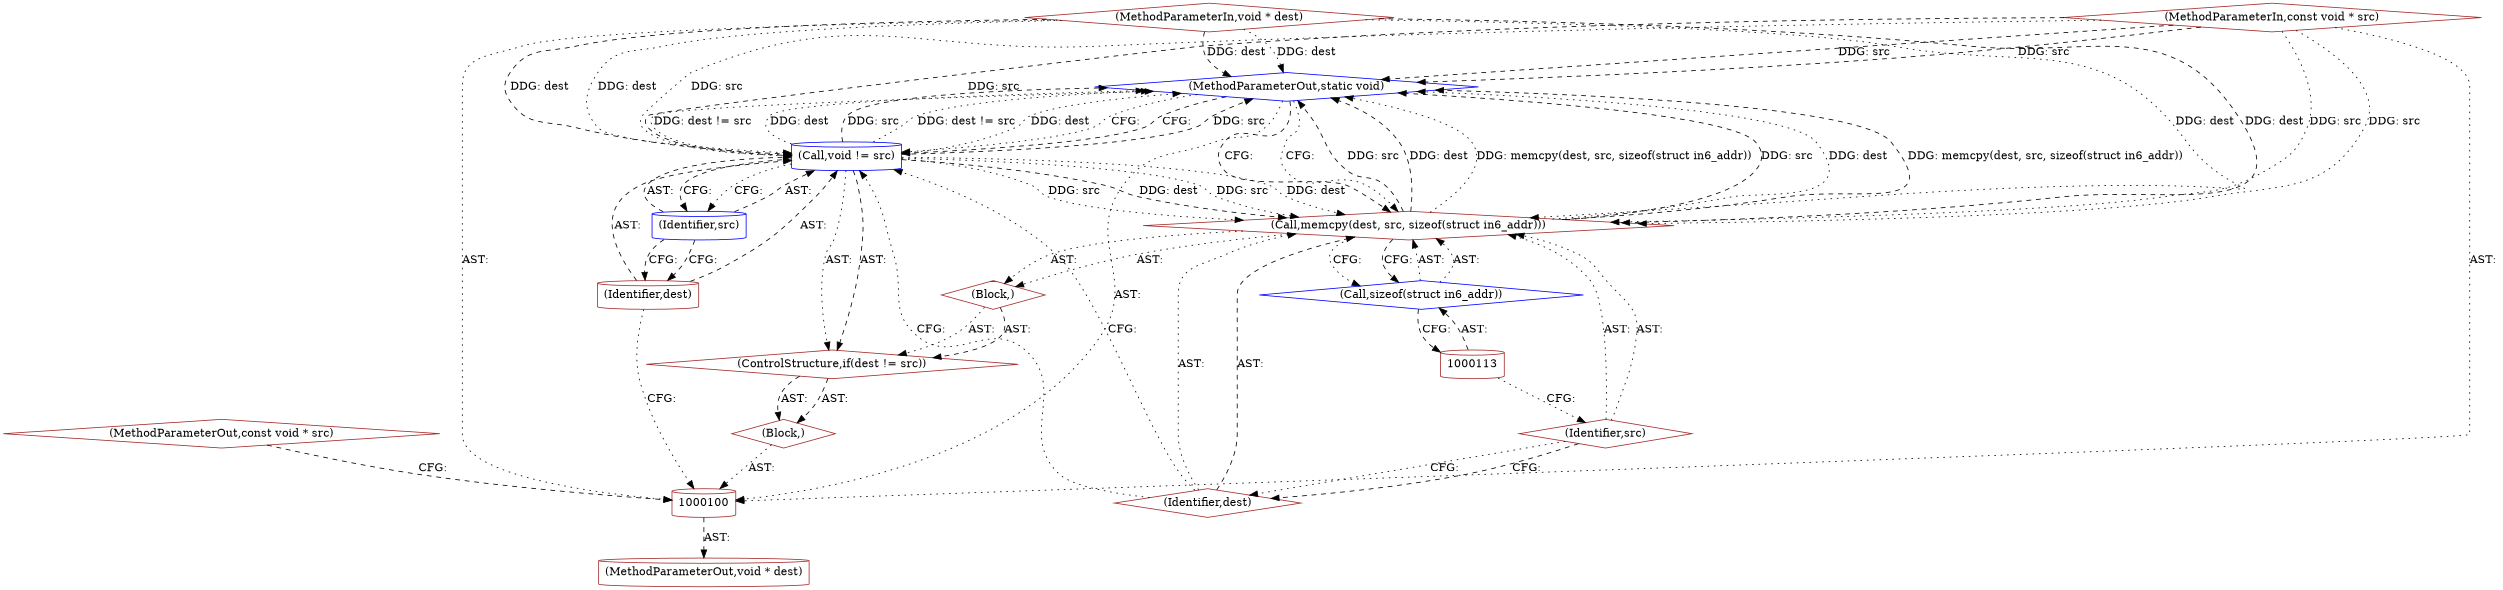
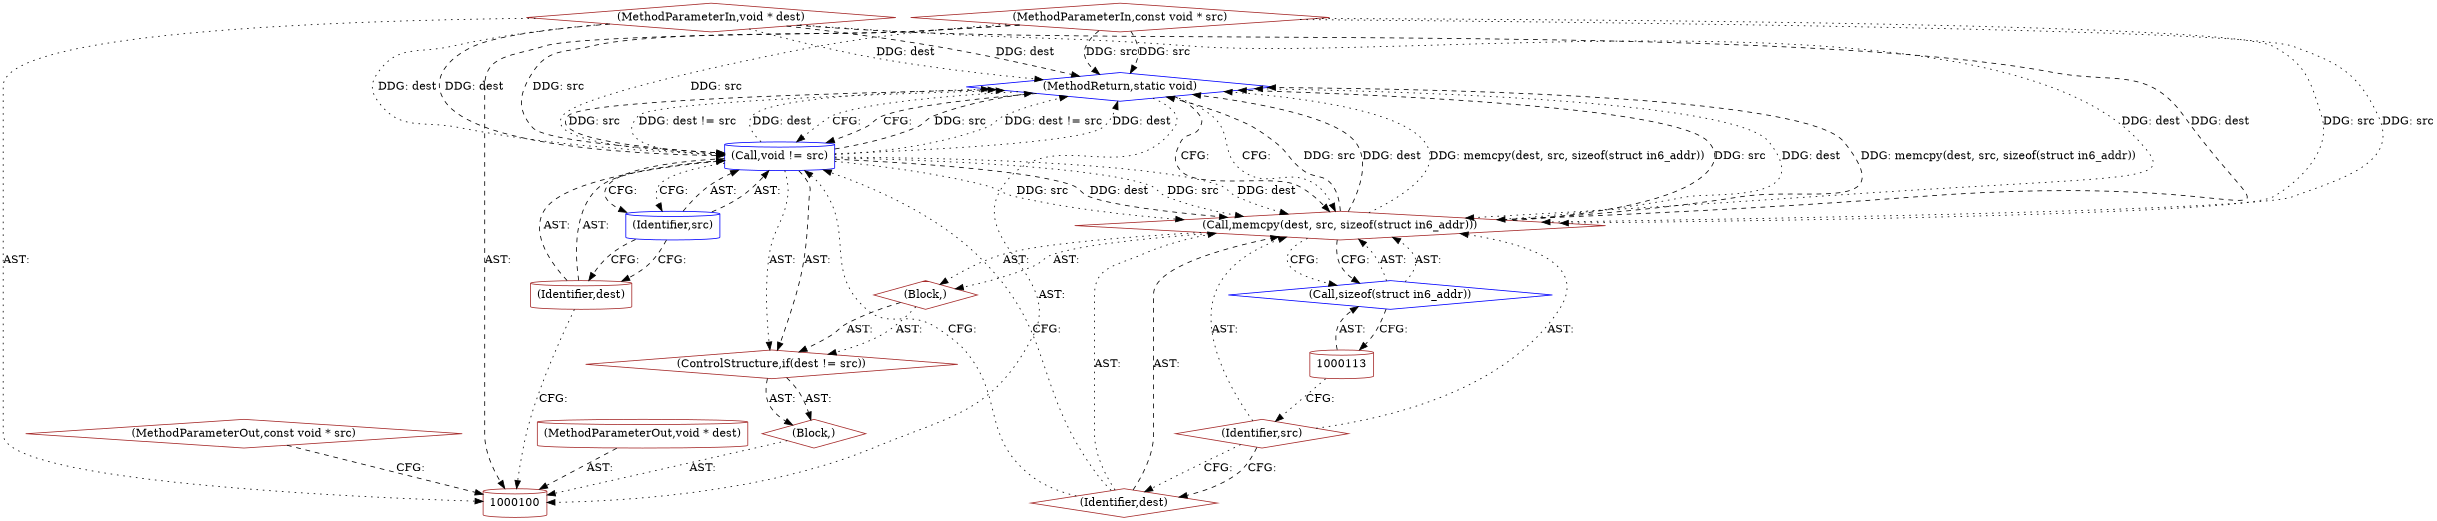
node "(MethodParameterOut,static void)": label "(MethodParameterOut,static void)" -> "(MethodReturn,static void)"
edge "(MethodParameterIn,const void * src)" -> "1000100": style dotted -> dashed
edge "1000100" -> "(MethodParameterOut,void * dest)": reversed
